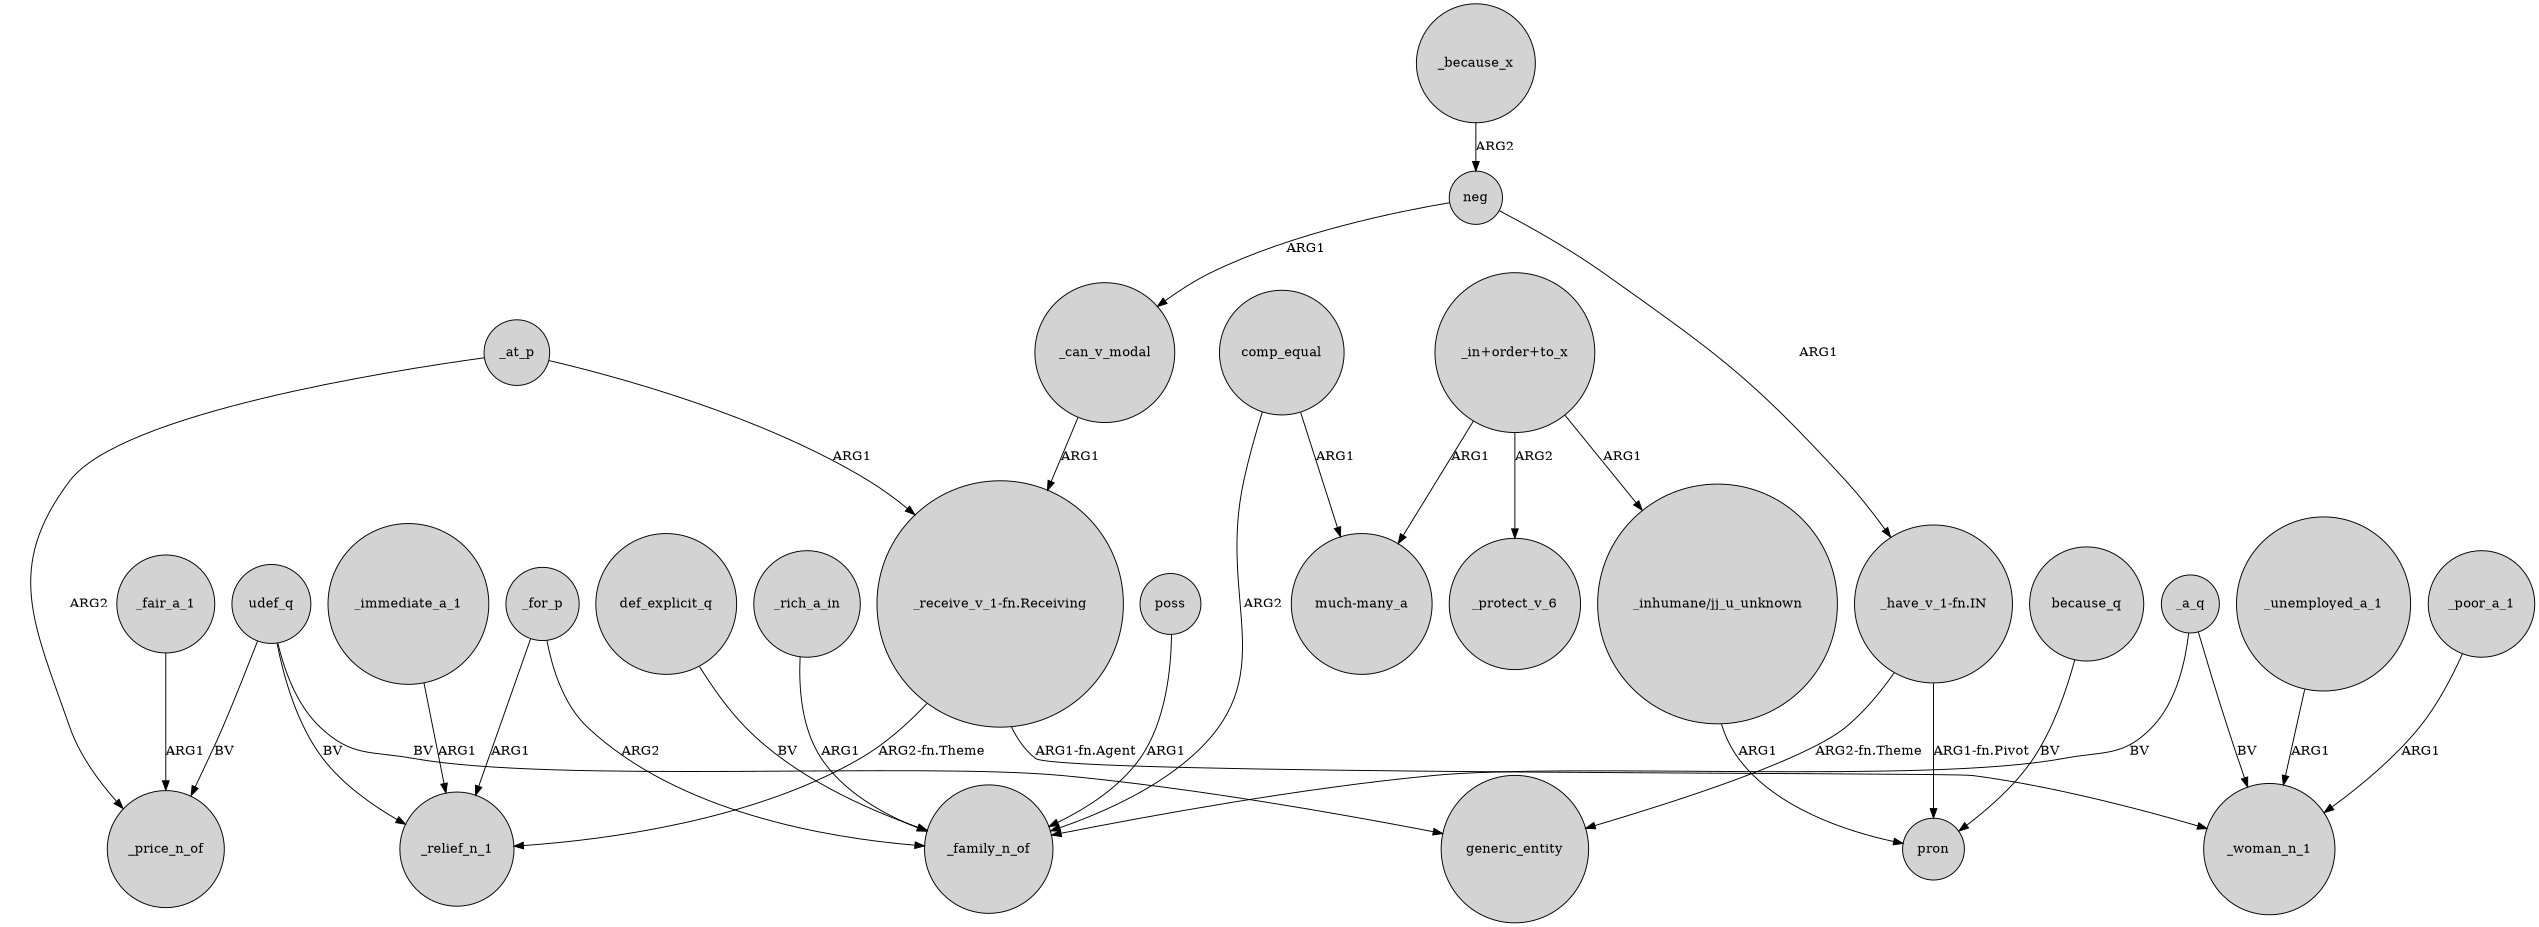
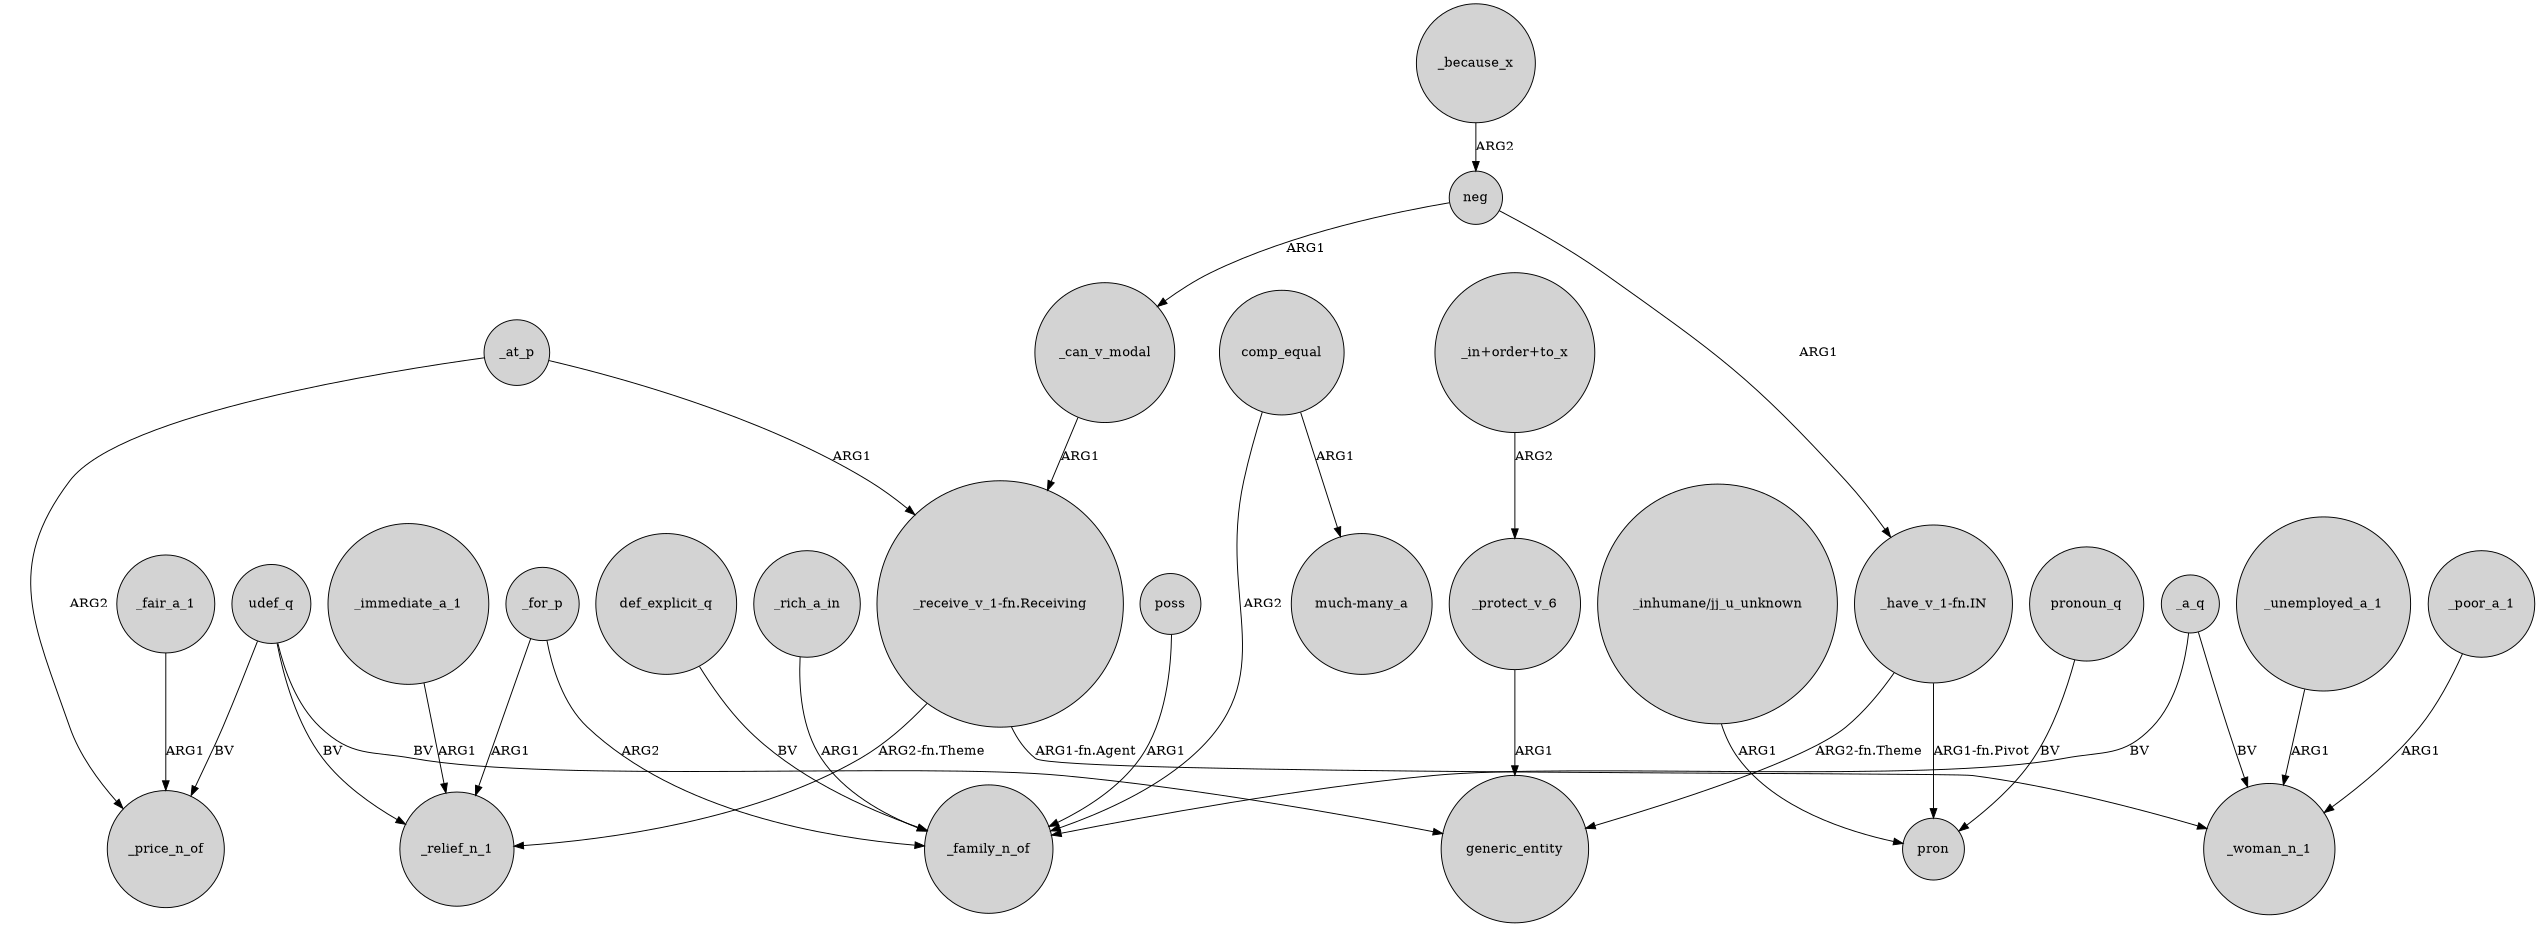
edge "_in+order+to_x" -> "_inhumane/jj_u_unknown": removed, label "ARG1"
edge "_in+order+to_x" -> "much-many_a": removed, label "ARG1"
node "because_q": label "because_q" -> "pronoun_q"
edge "_protect_v_6" -> "generic_entity": added, label "ARG1"
